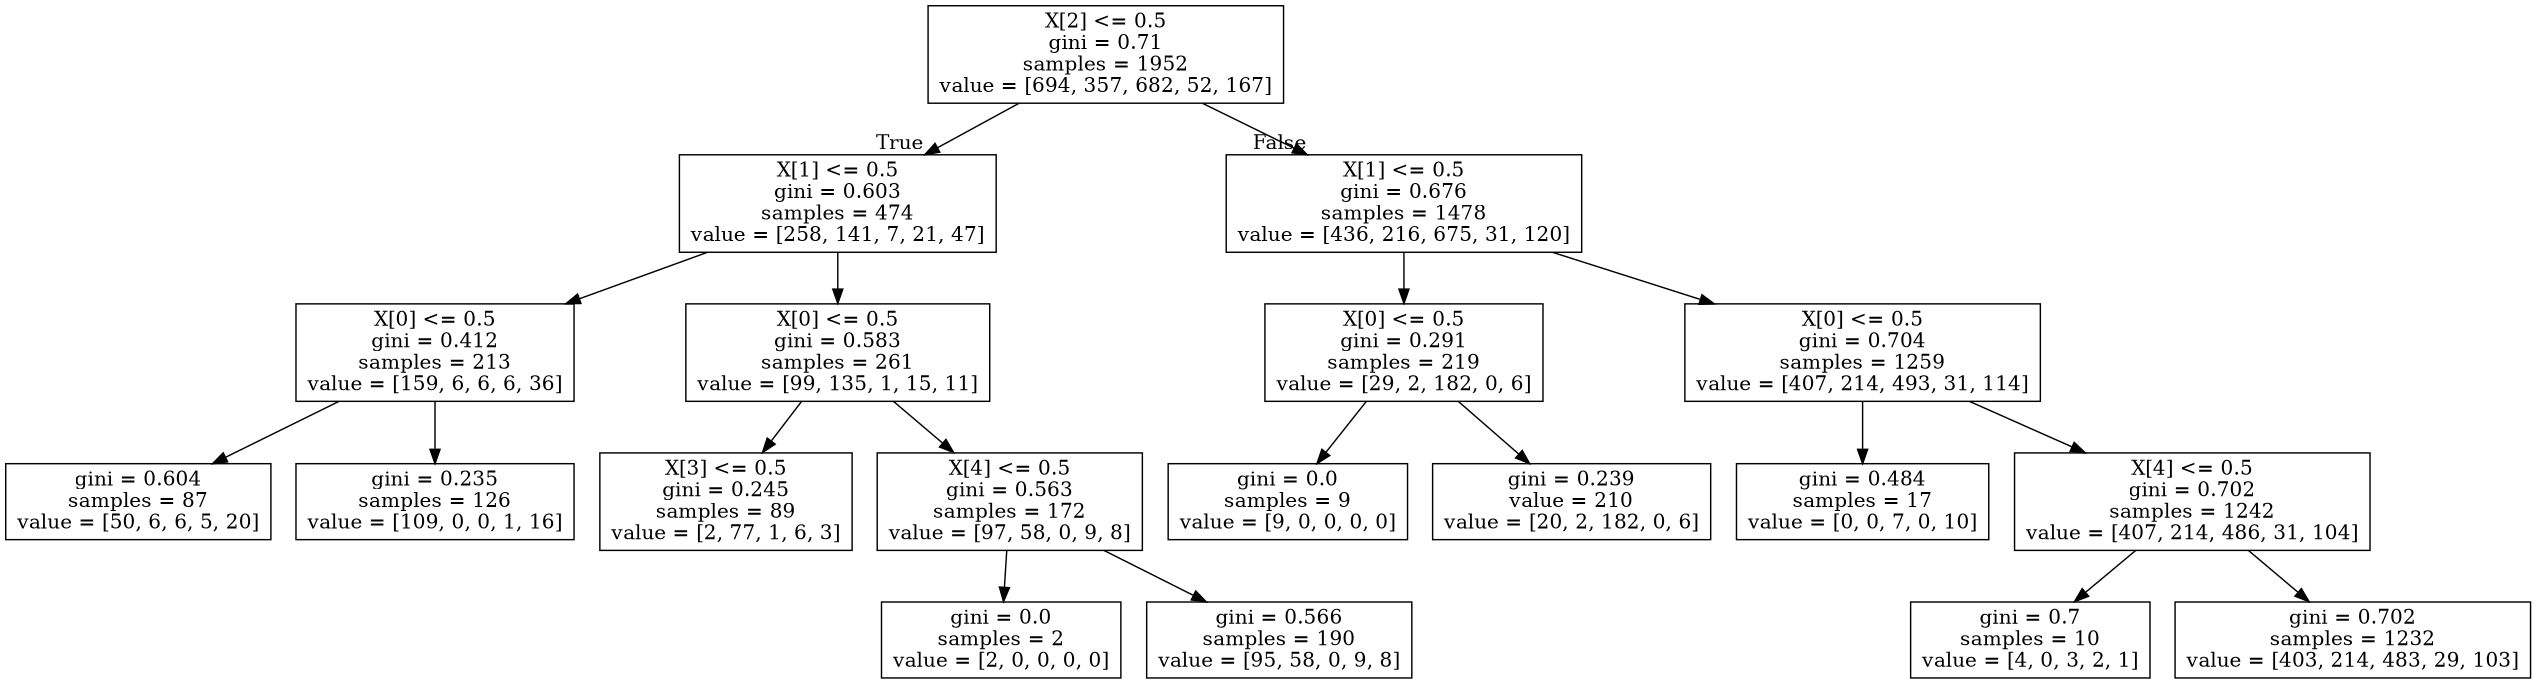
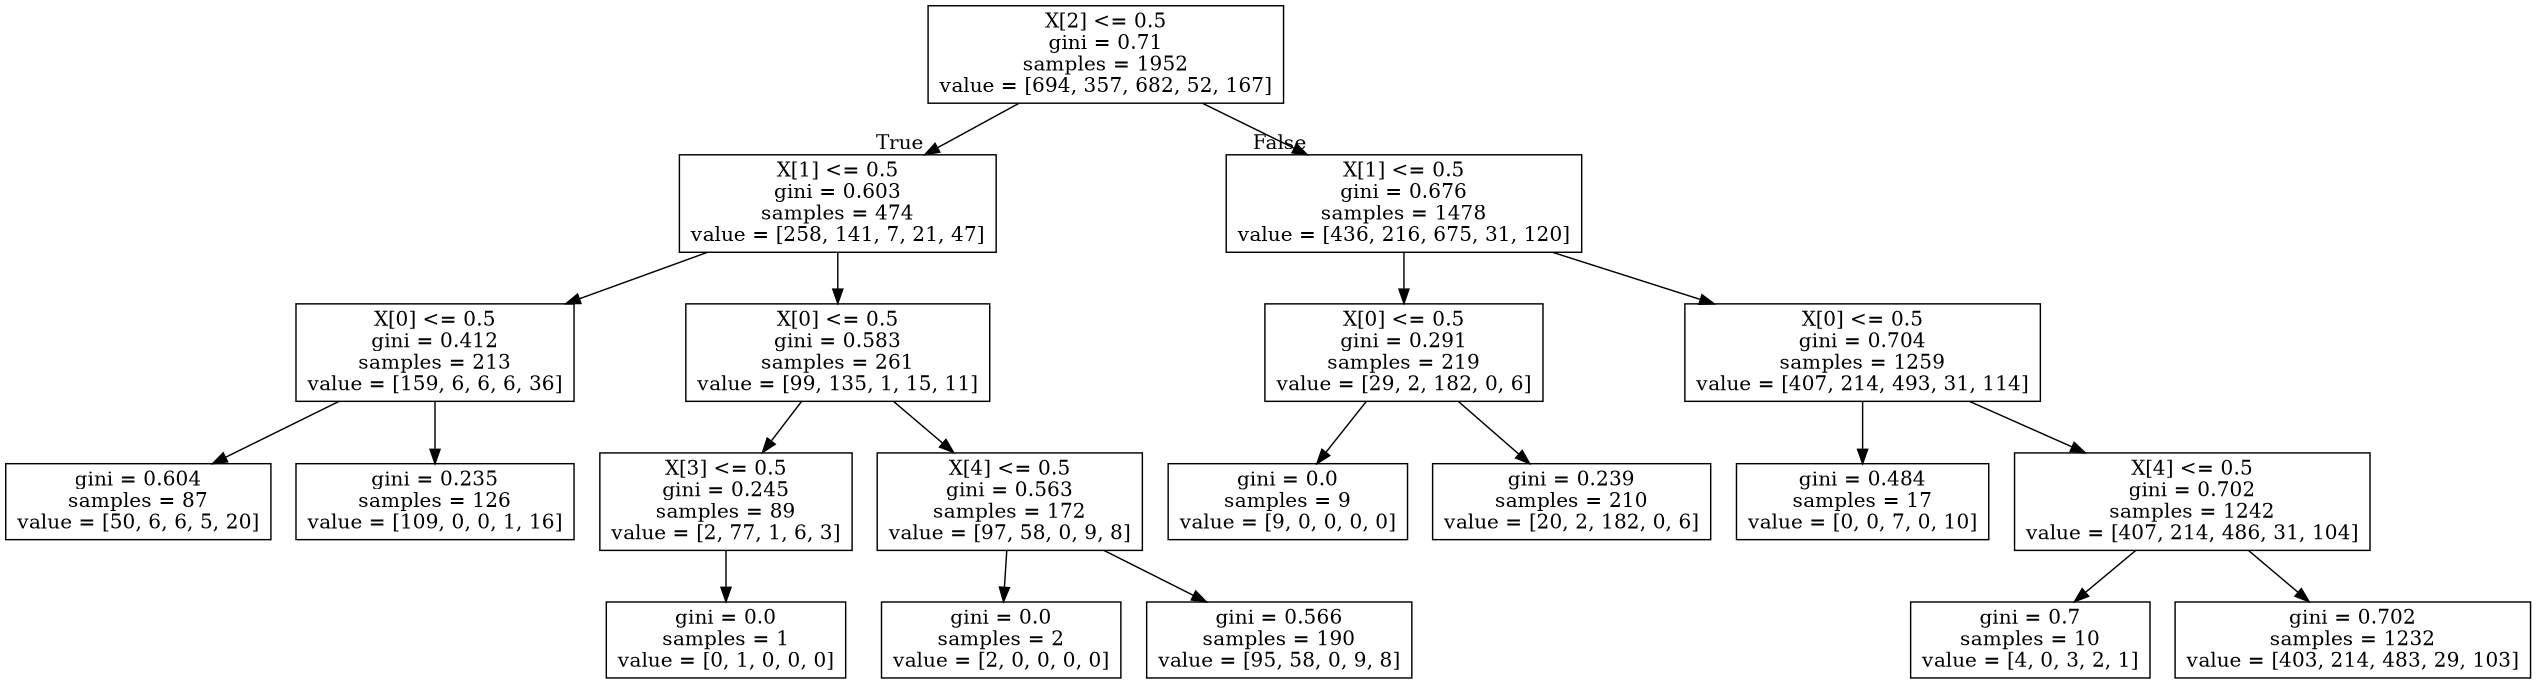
node "gini = 0.239 value = 210 value = [20, 2, 182, 0, 6]": label "gini = 0.239 value = 210 value = [20, 2, 182, 0, 6]" -> "gini = 0.239 samples = 210 value = [20, 2, 182, 0, 6]"
node "gini = 0.0 samples = 1 value = [0, 1, 0, 0, 0]": added
